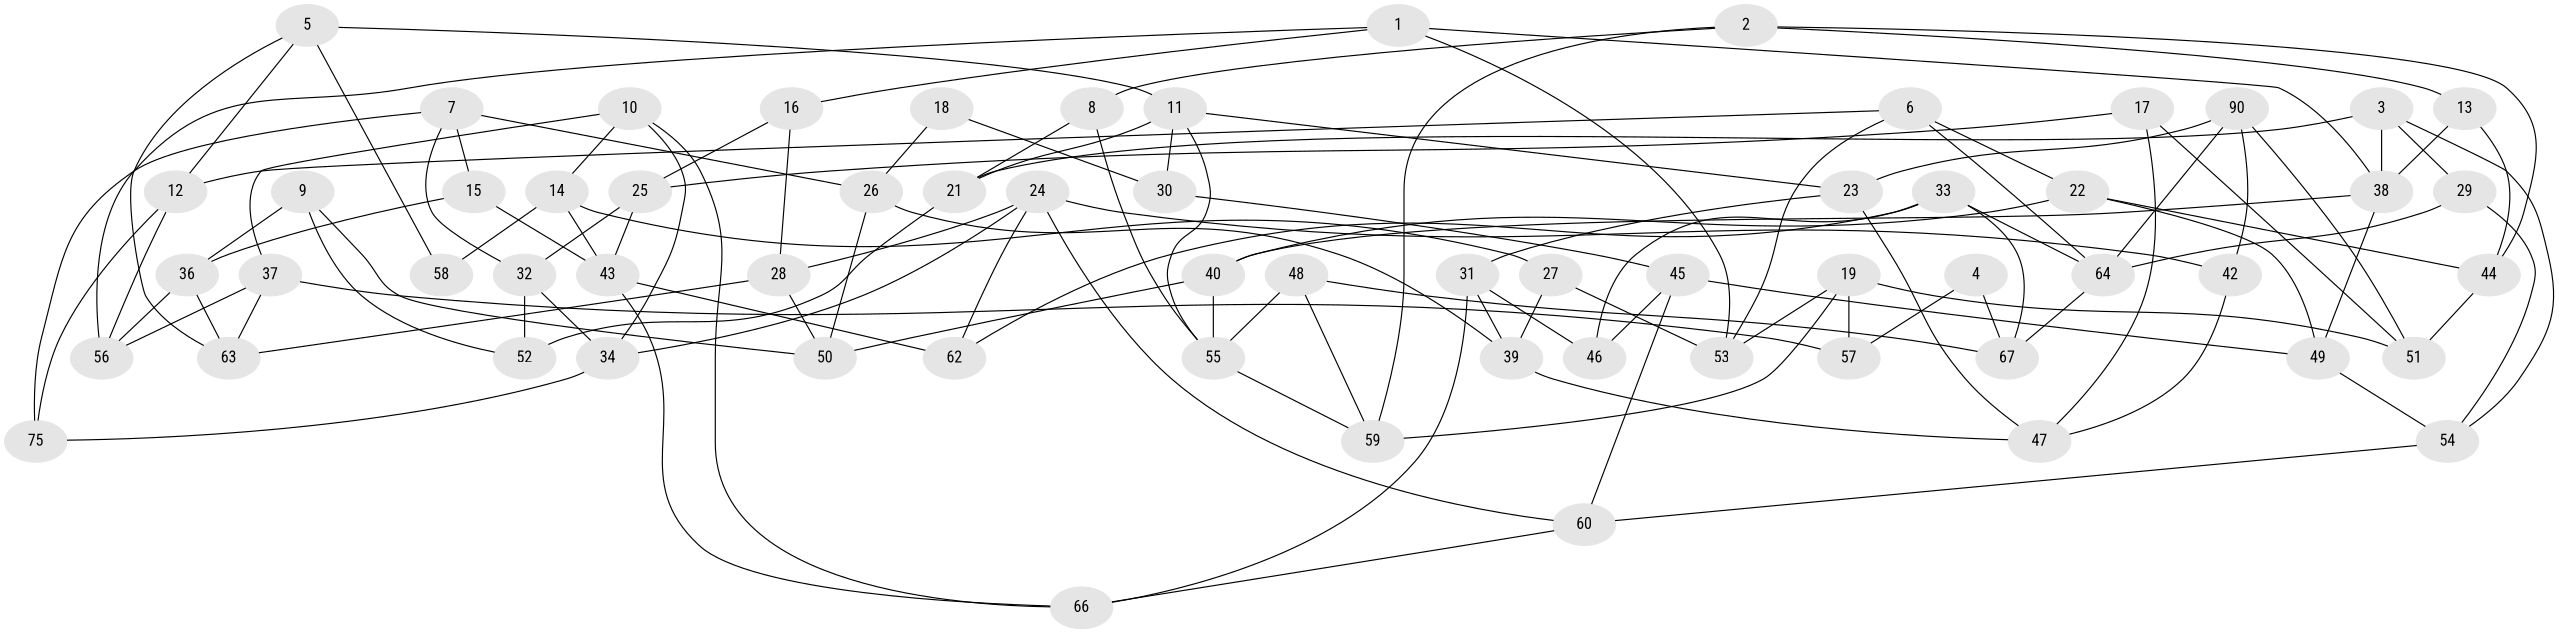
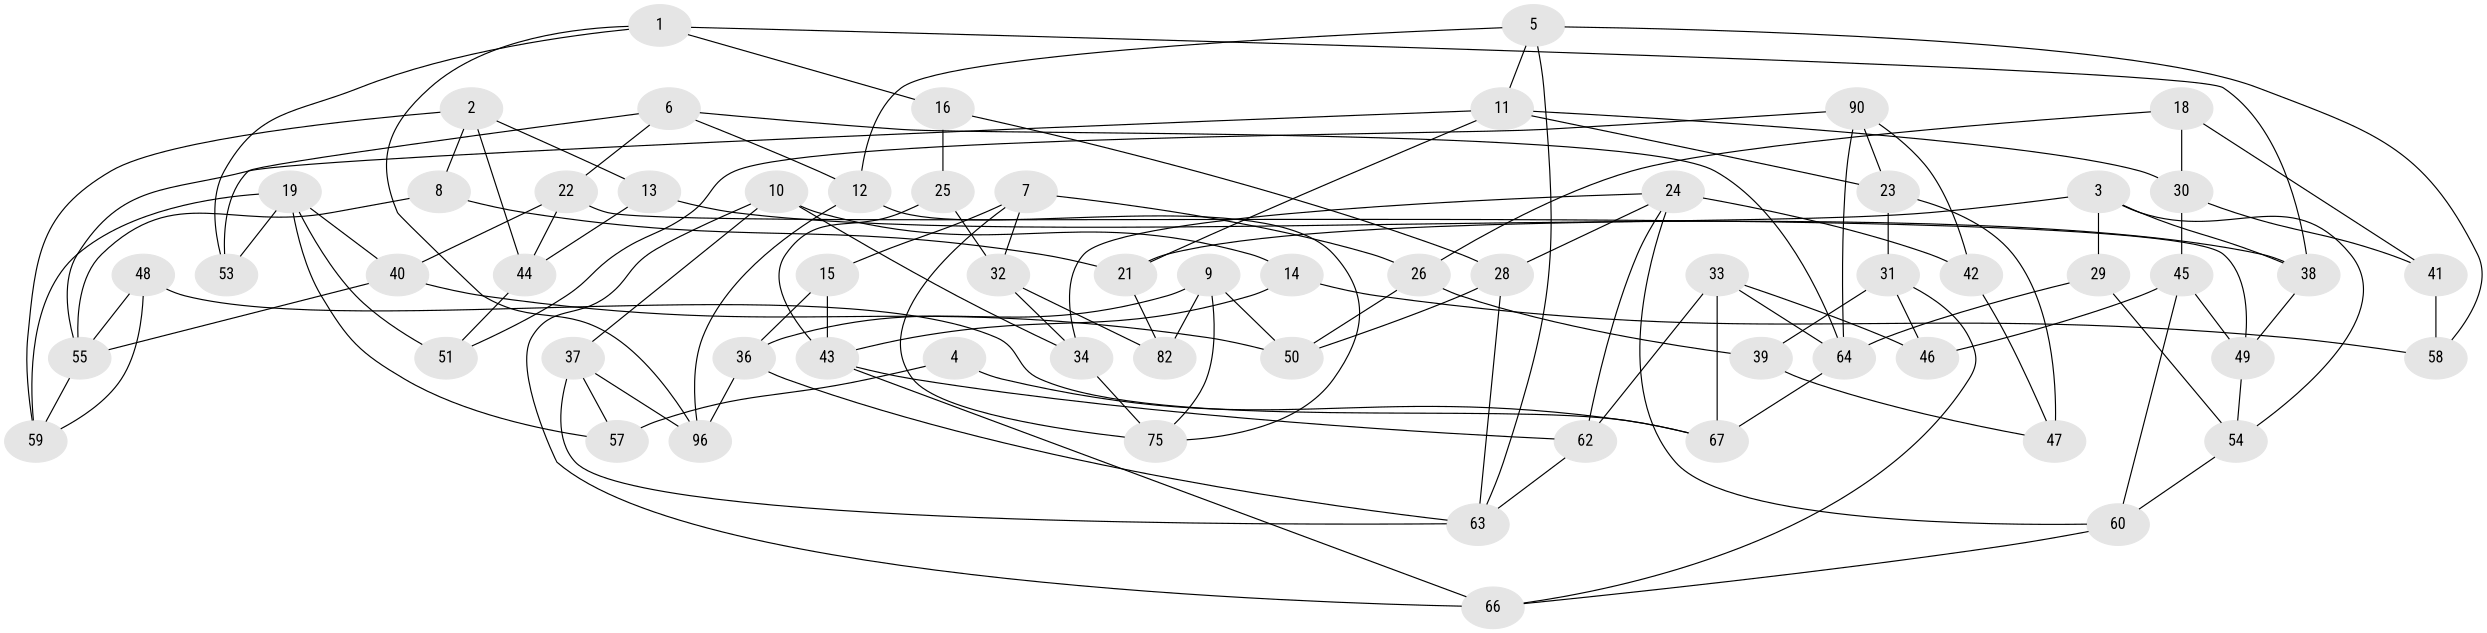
node "17": removed
edge "38" -- "40": now "19" -- "40"
node "27": removed
node "41": added
node "56": label "56" -> "96"
node "52": label "52" -> "82"
edge "9" -- "75": added
edge "62" -- "63": added
